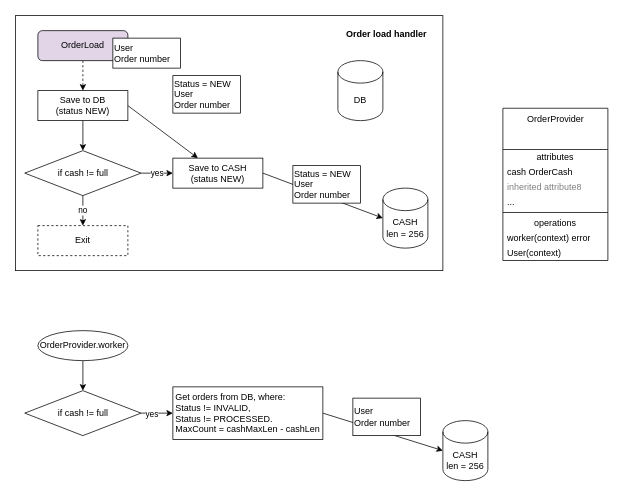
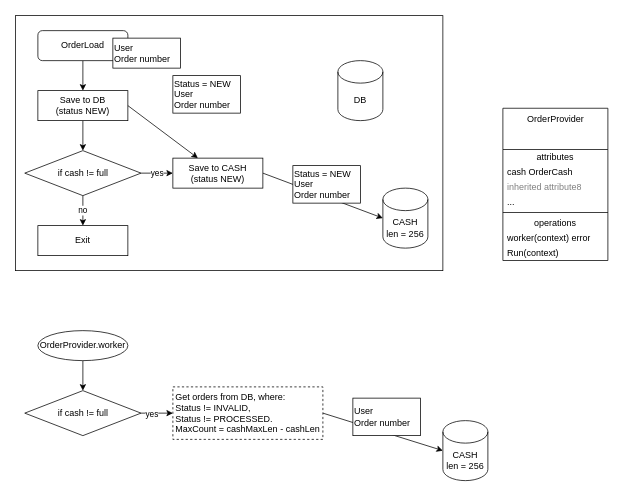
node "Order load handler": removed
node "OrderLoad": fillcolor #e1d5e7 -> #ffffff
edge "OrderLoad" -> "Save to DB (status NEW)": style dashed -> solid
node "Exit": style dashed -> solid
node "User(context)": label "User(context)" -> "Run(context)"
node "Get orders from DB, where: Status != INVALID, Status != PROCESSED. MaxCount = cashMaxLen - cashLen": style solid -> dashed
